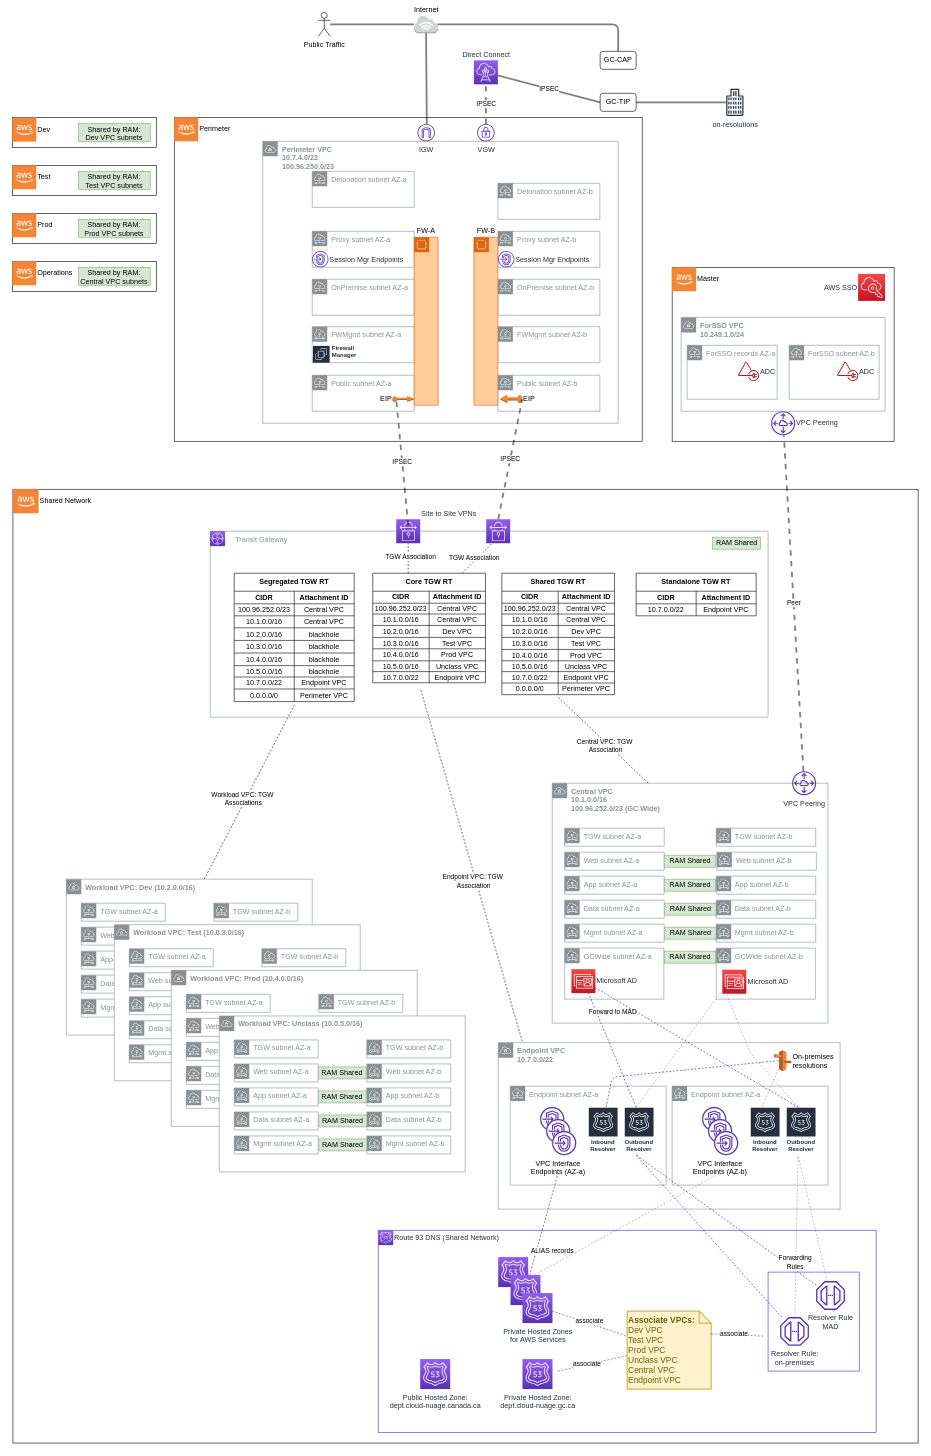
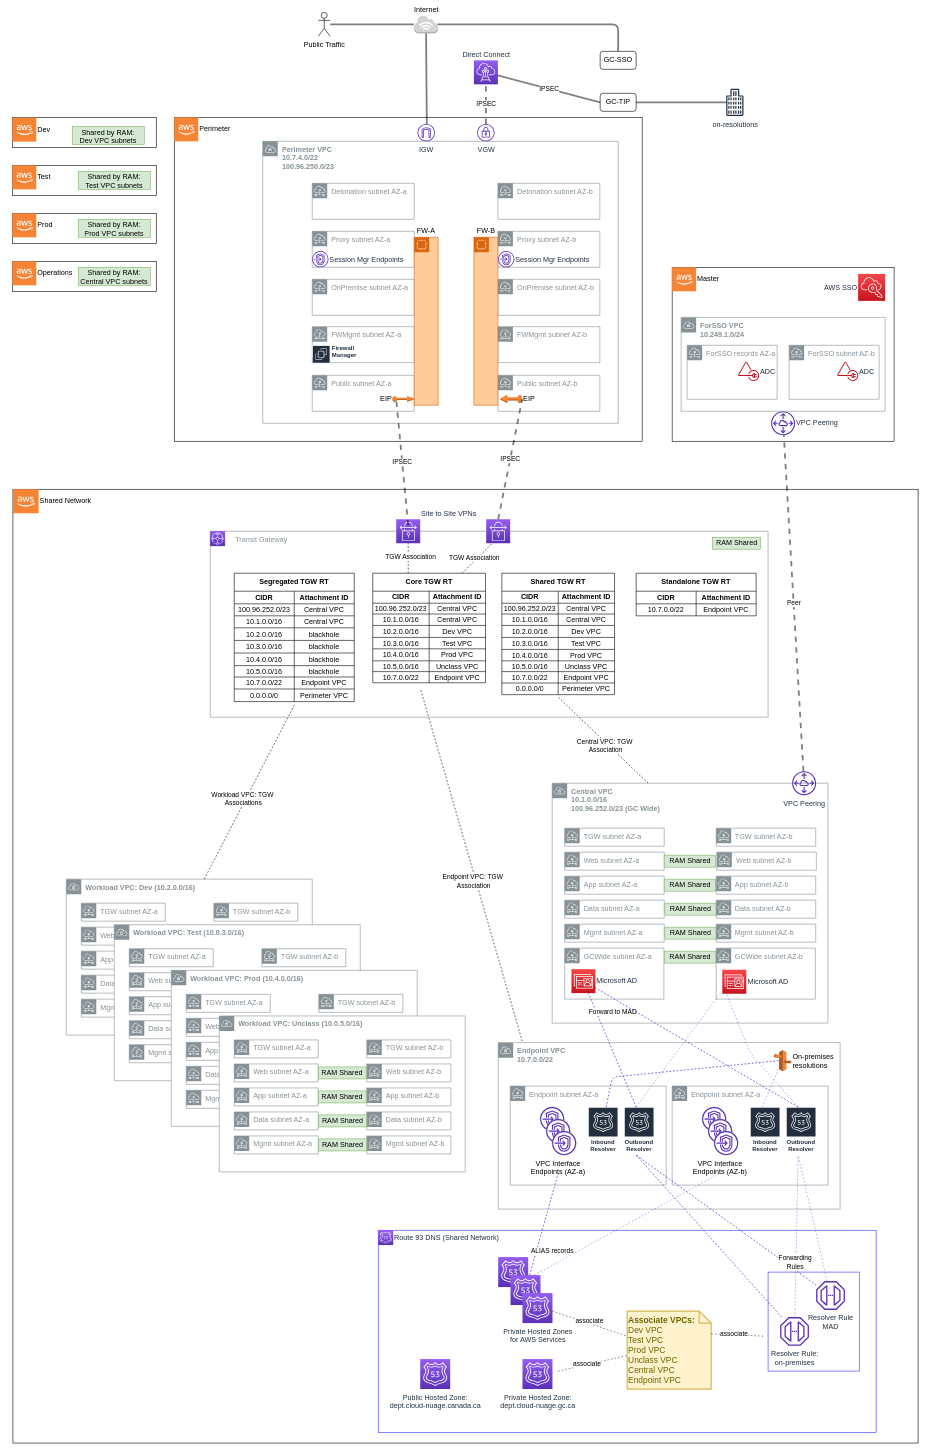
node "GC-CAP": label "GC-CAP" -> "GC-SSO"
node "Shared by RAM: Dev VPC subnets": moved (114, 133) -> (108, 136)
node "Detonation subnet AZ-a": moved (363, 189) -> (363, 201)
